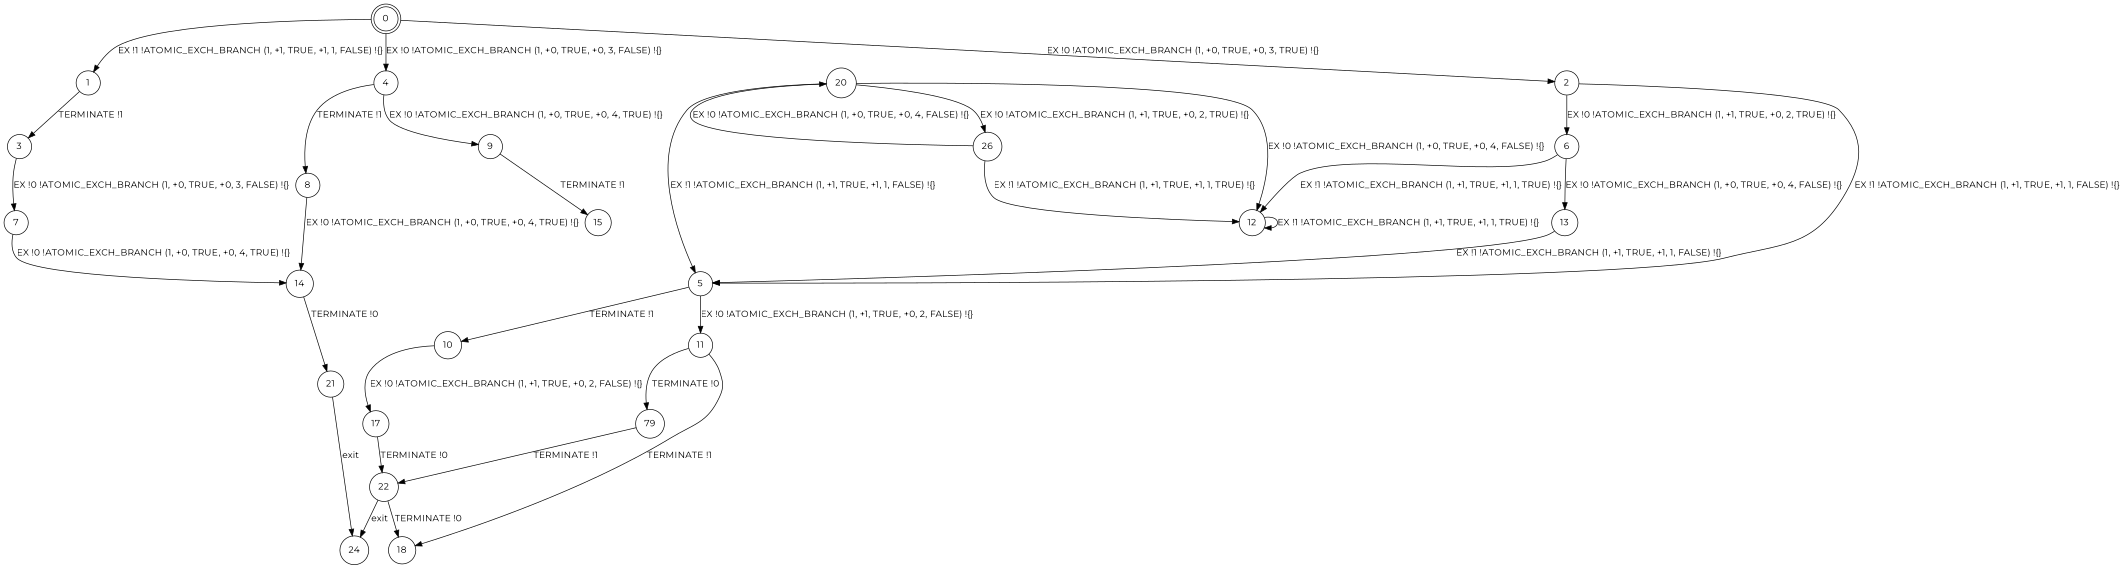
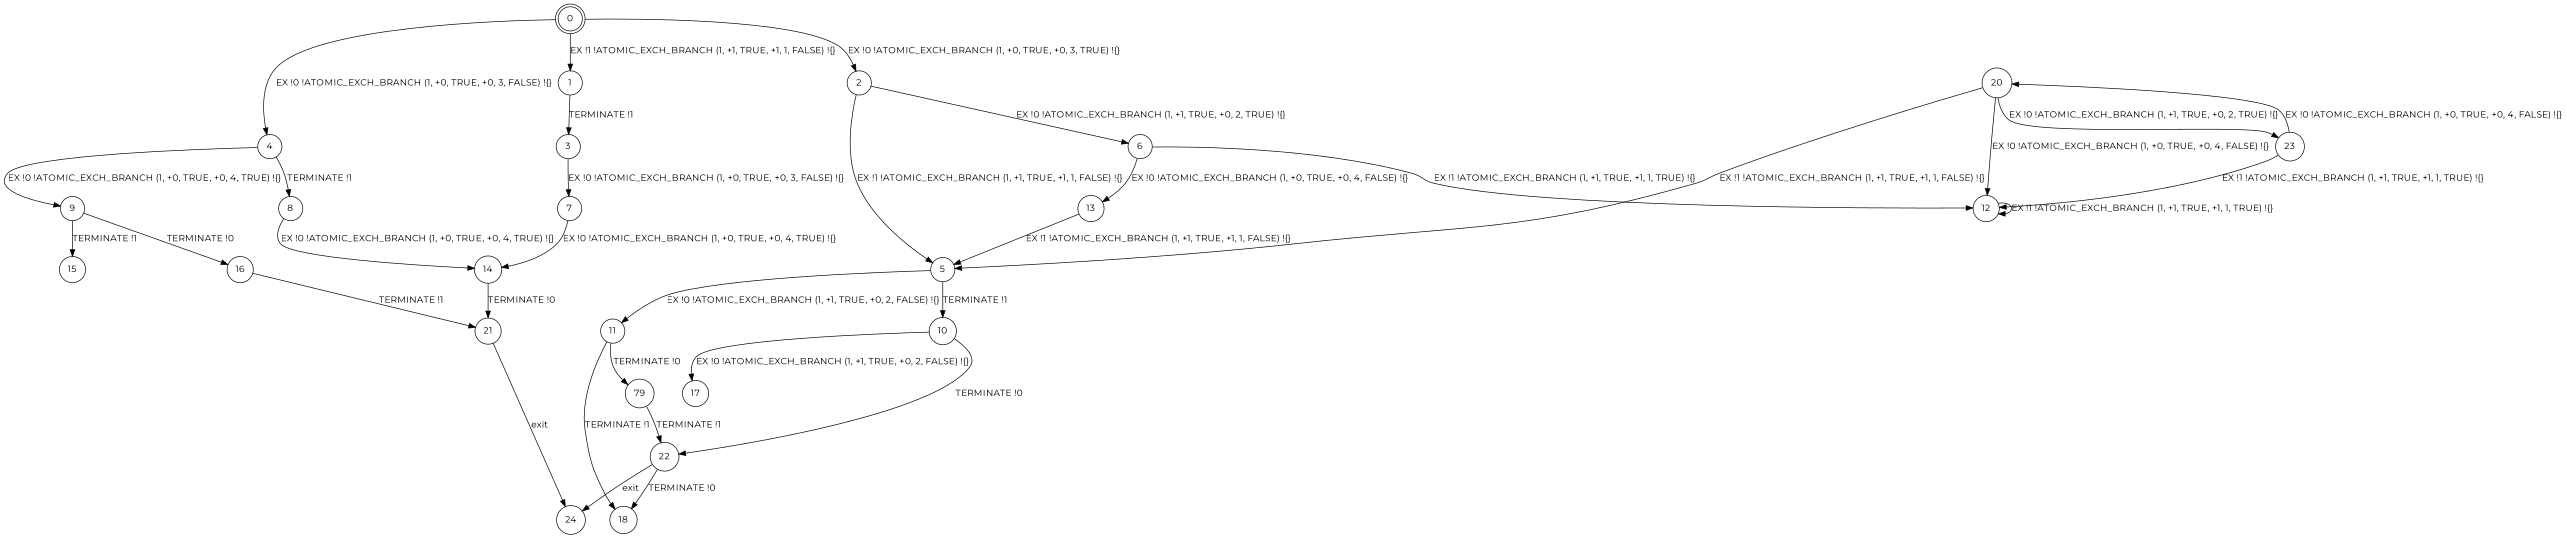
node "26": label "26" -> "23"
node "16": added
edge "17" -> "22": now "10" -> "22"
